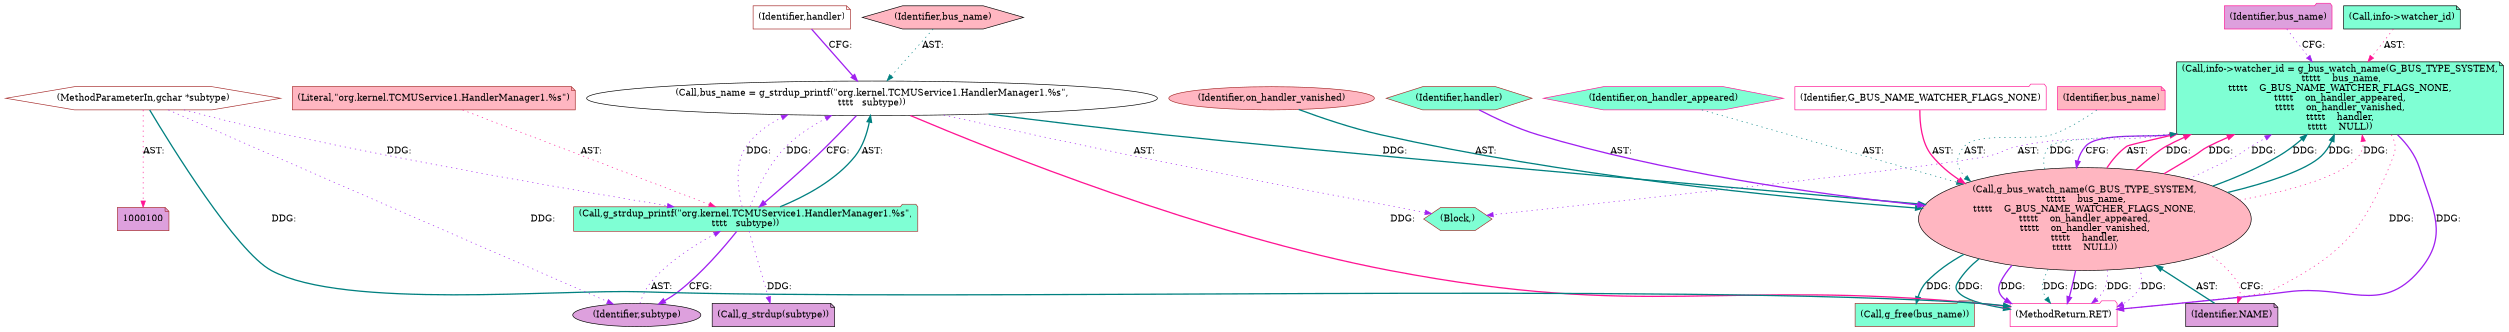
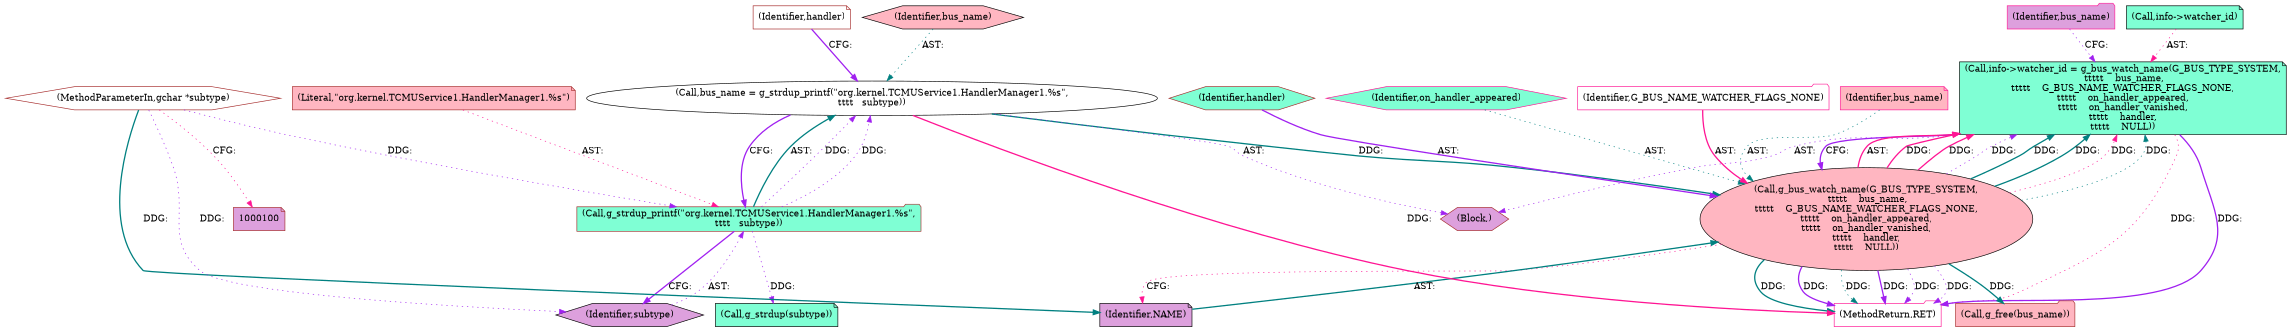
node "(Identifier,on_handler_vanished)": removed
edge "(MethodParameterIn,gchar *subtype)" -> "1000100": label "AST: " -> "CFG: "
node "(Block,)": fillcolor aquamarine -> plum
edge "(MethodParameterIn,gchar *subtype)" -> "(MethodReturn,RET)": now "(MethodParameterIn,gchar *subtype)" -> "(Identifier,NAME)"
node "(Identifier,subtype)": shape ellipse -> hexagon
node "(Call,g_strdup(subtype))": fillcolor plum -> aquamarine
node "(Call,g_free(bus_name))": fillcolor aquamarine -> lightpink
